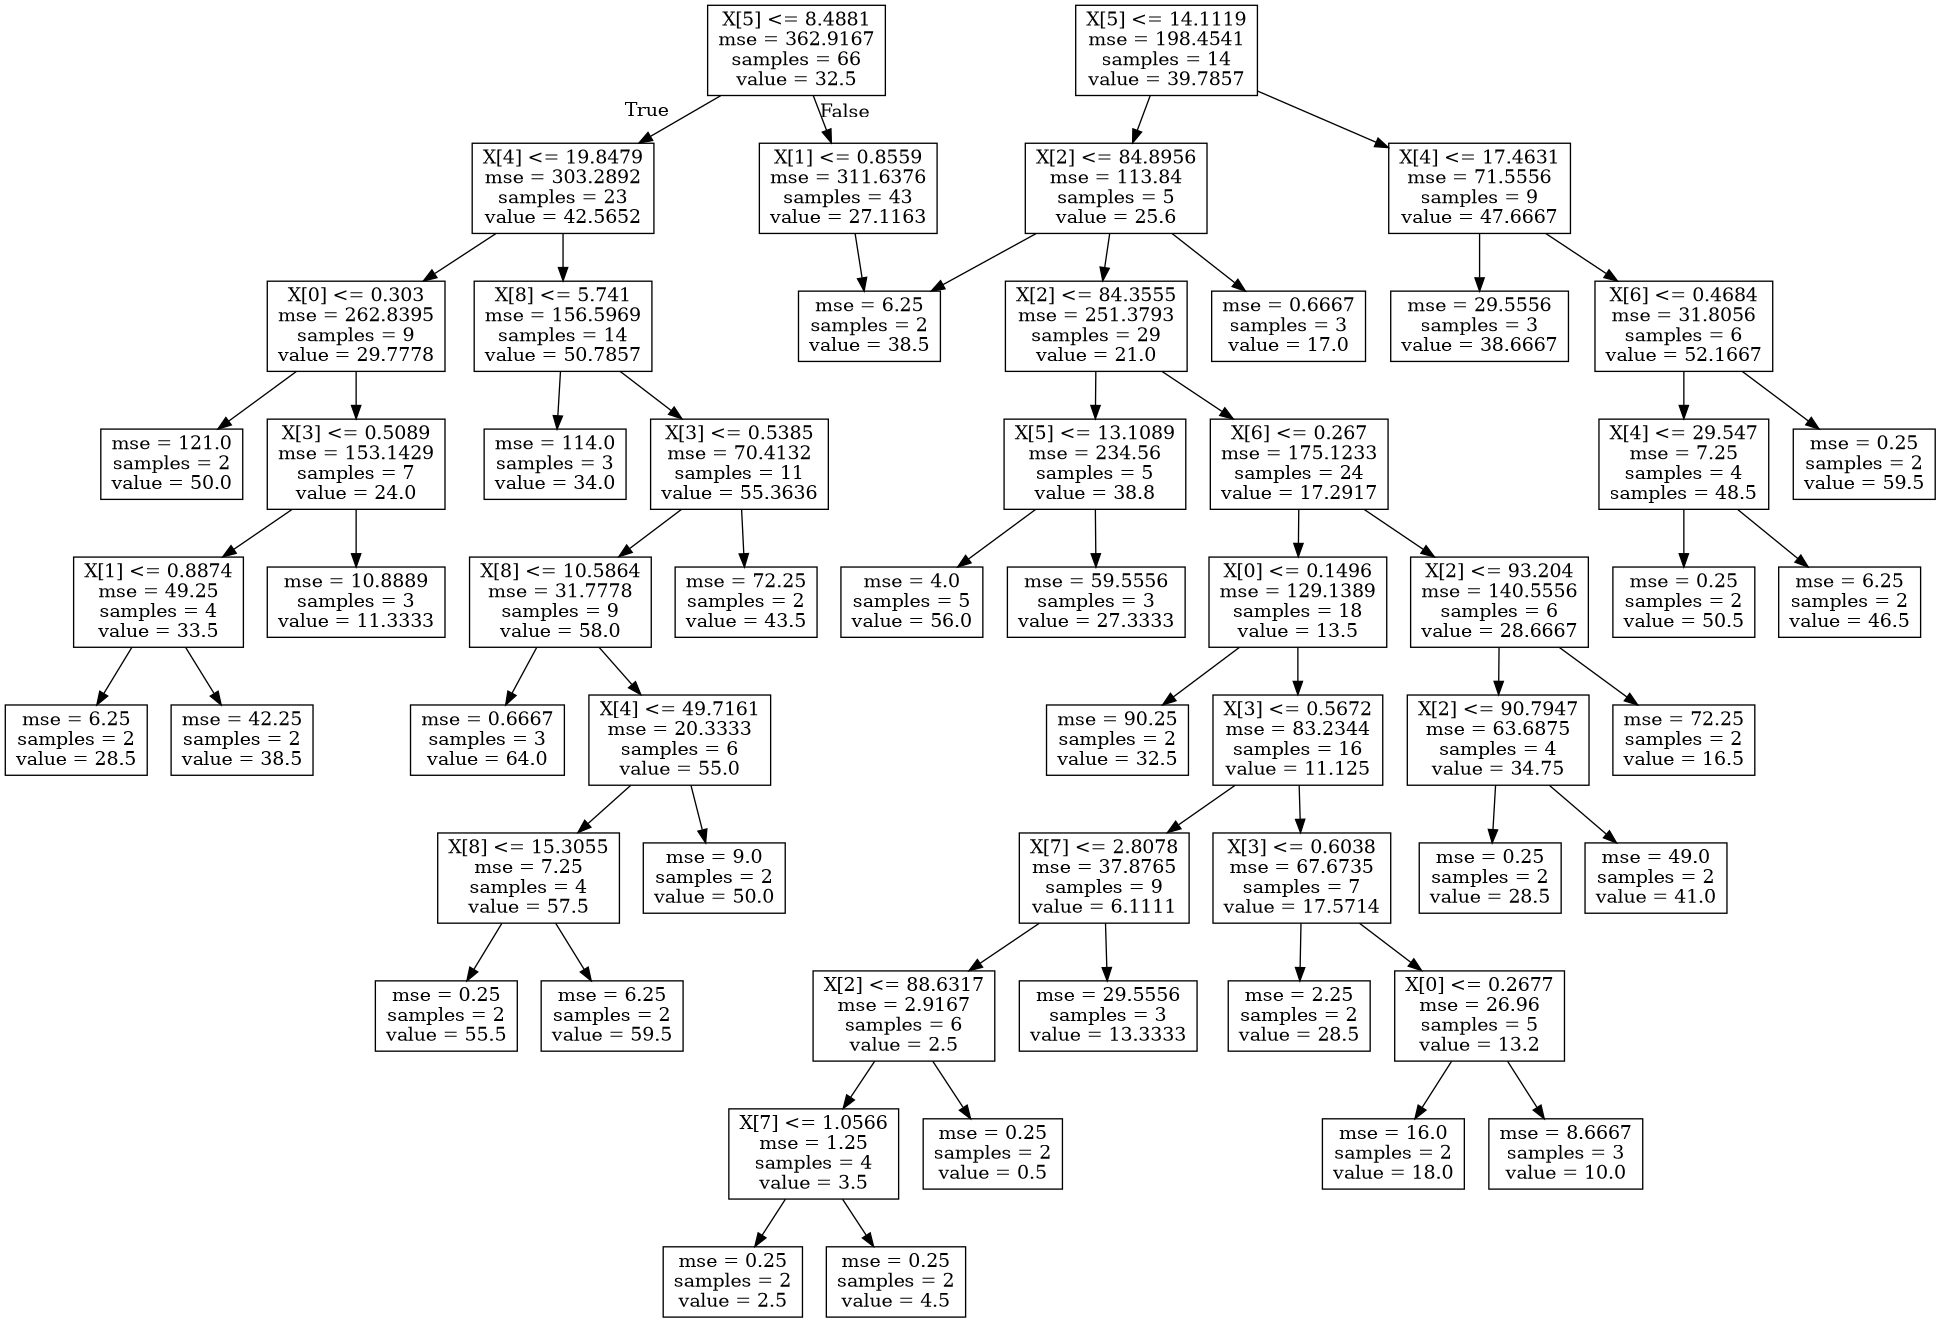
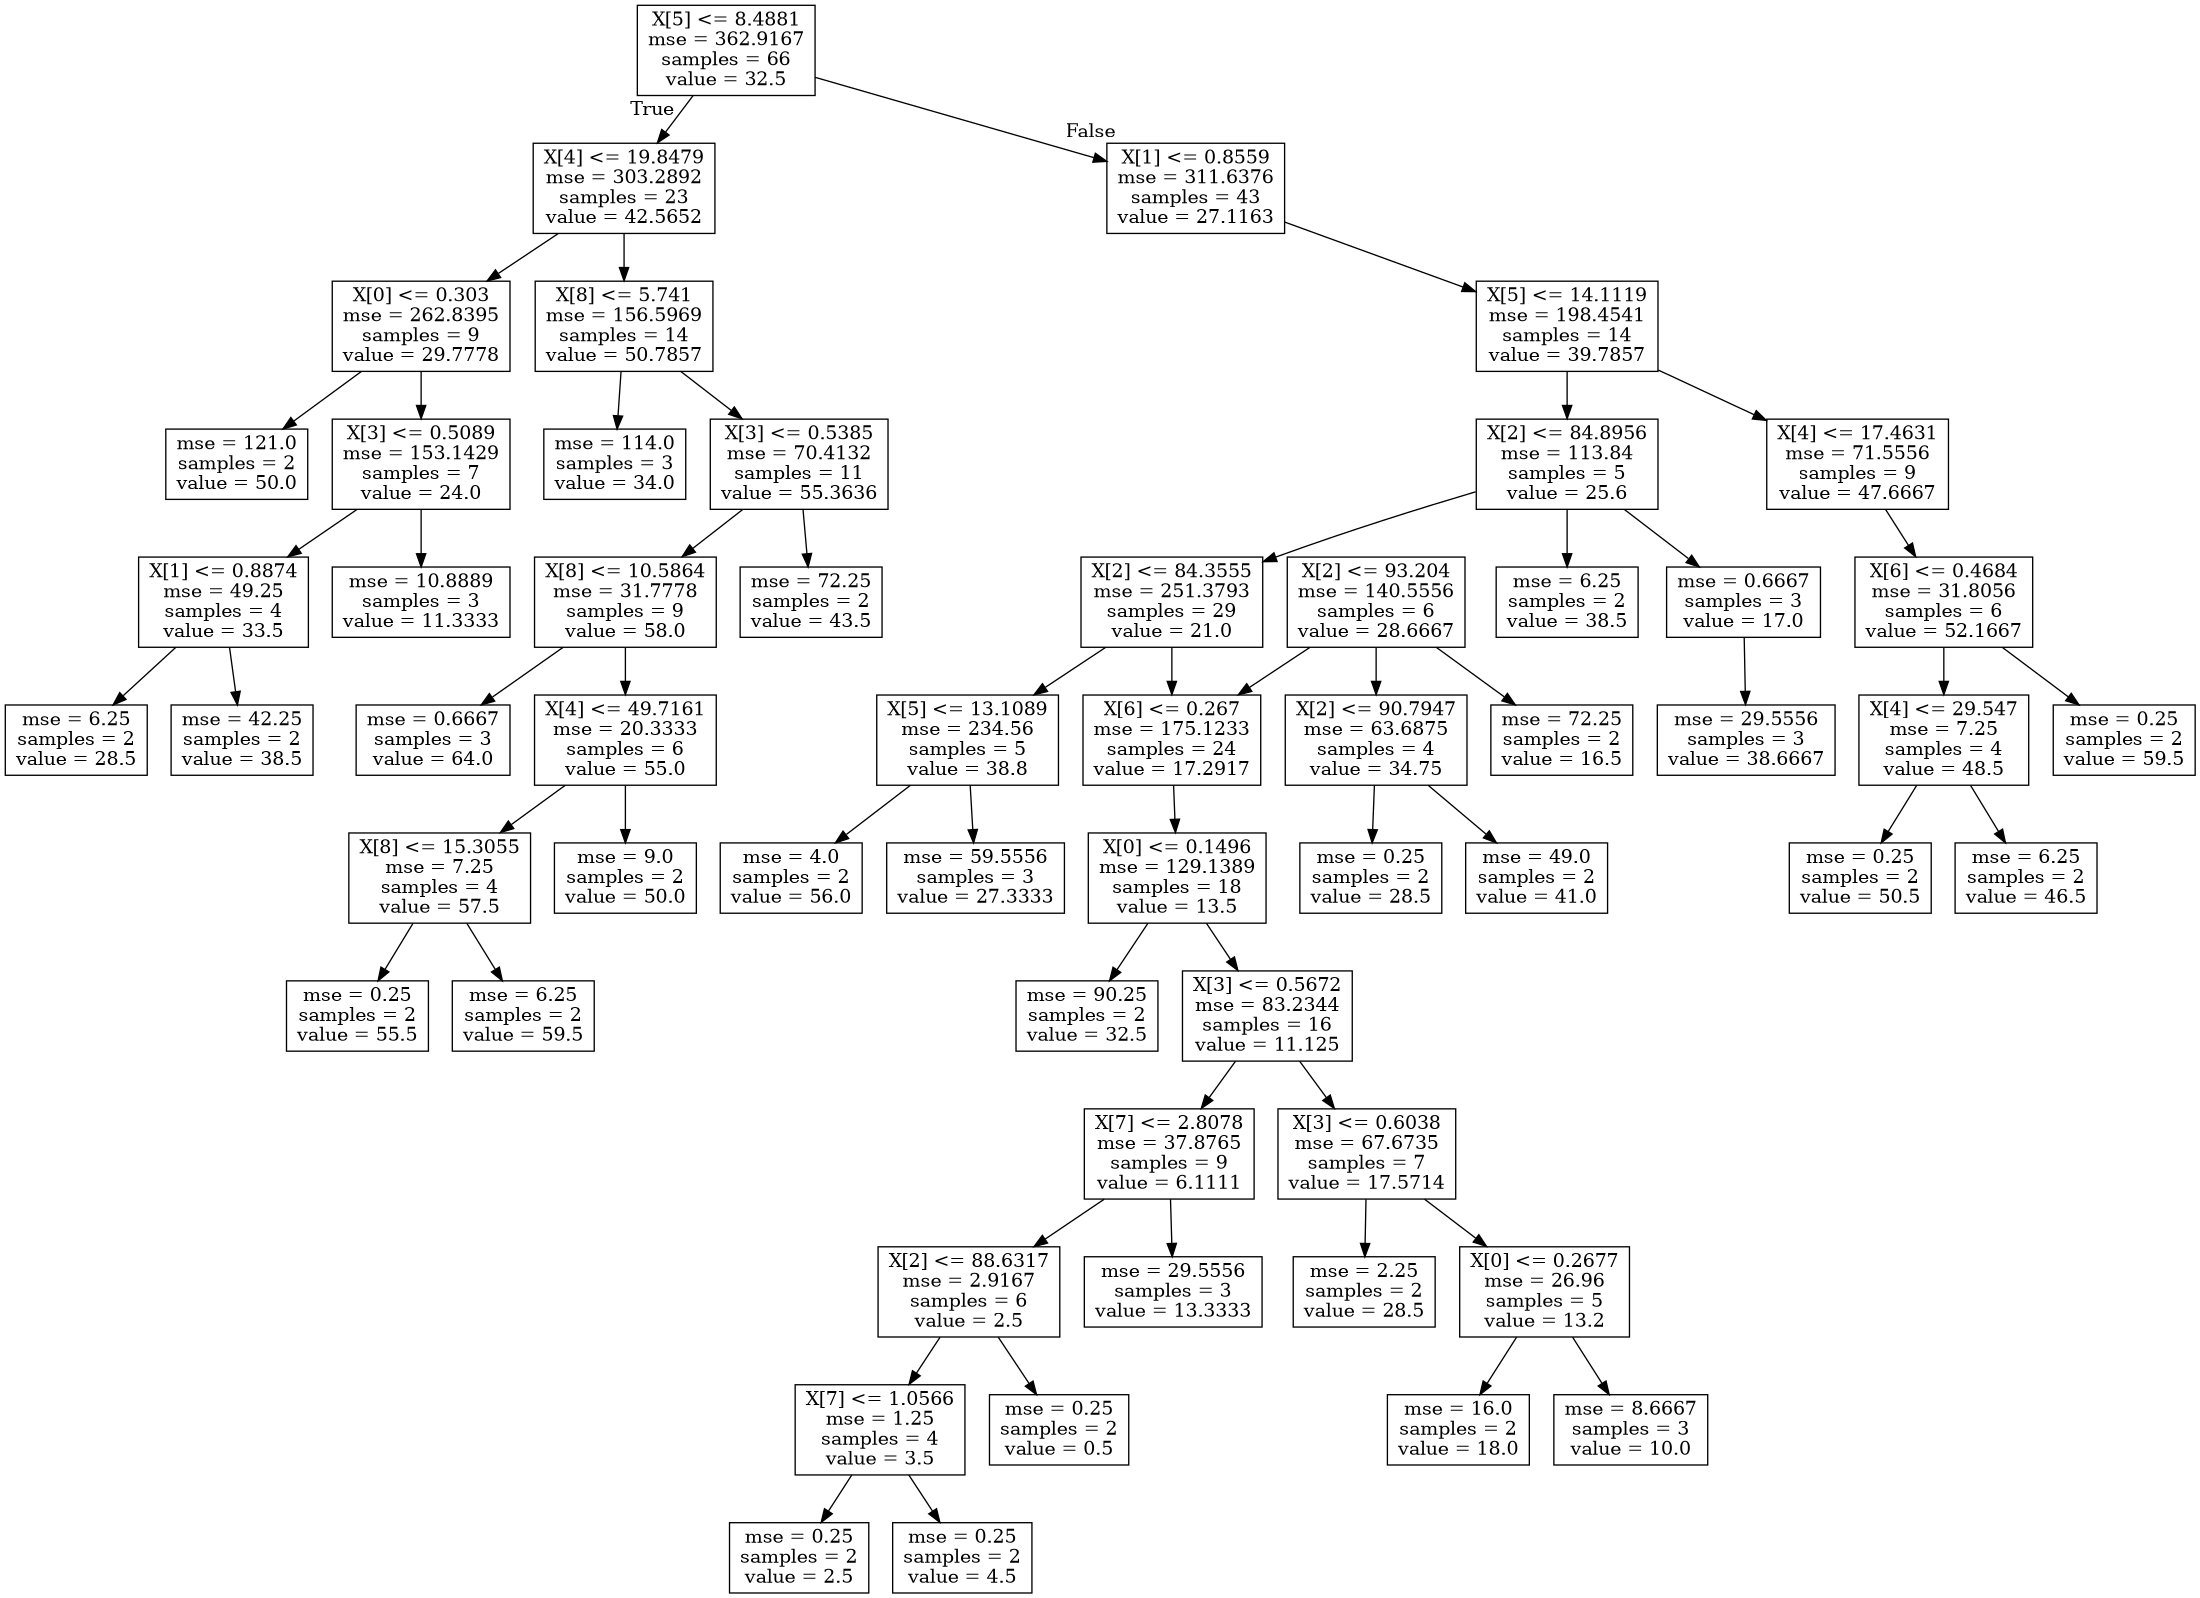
edge "X[1] <= 0.8559 mse = 311.6376 samples = 43 value = 27.1163" -> "mse = 6.25 samples = 2 value = 38.5": now "X[1] <= 0.8559 mse = 311.6376 samples = 43 value = 27.1163" -> "X[5] <= 14.1119 mse = 198.4541 samples = 14 value = 39.7857"
edge "X[4] <= 17.4631 mse = 71.5556 samples = 9 value = 47.6667" -> "mse = 29.5556 samples = 3 value = 38.6667": now "mse = 0.6667 samples = 3 value = 17.0" -> "mse = 29.5556 samples = 3 value = 38.6667"
node "X[4] <= 29.547 mse = 7.25 samples = 4 samples = 48.5": label "X[4] <= 29.547 mse = 7.25 samples = 4 samples = 48.5" -> "X[4] <= 29.547 mse = 7.25 samples = 4 value = 48.5"
edge "X[6] <= 0.267 mse = 175.1233 samples = 24 value = 17.2917" -> "X[2] <= 93.204 mse = 140.5556 samples = 6 value = 28.6667": reversed
node "mse = 4.0 samples = 5 value = 56.0": label "mse = 4.0 samples = 5 value = 56.0" -> "mse = 4.0 samples = 2 value = 56.0"
